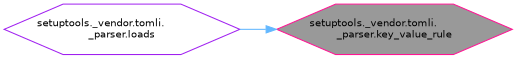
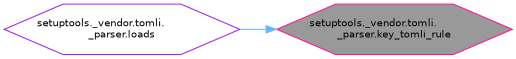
node "setuptools._vendor.tomli. _parser.key_value_rule": label "setuptools._vendor.tomli. _parser.key_value_rule" -> "setuptools._vendor.tomli. _parser.key_tomli_rule"
